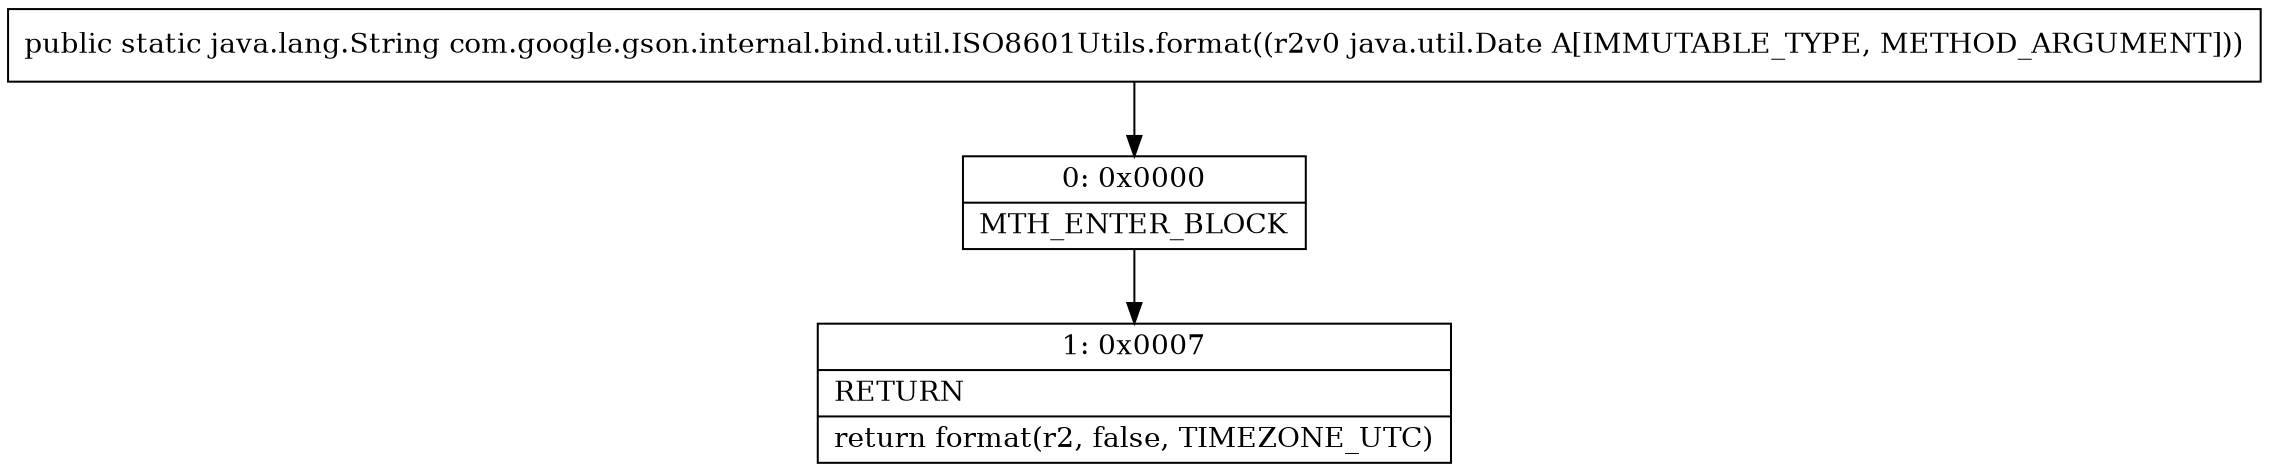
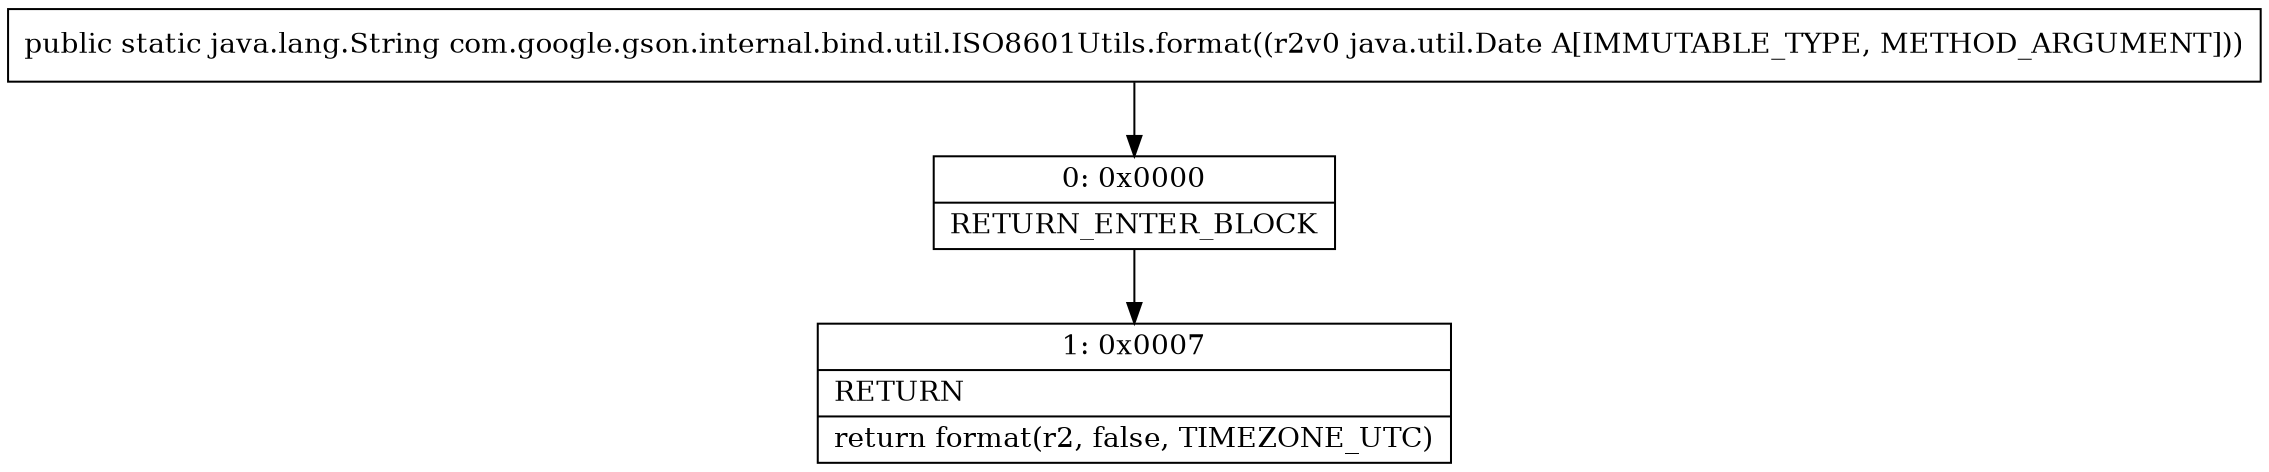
node "0: 0x0000": text "MTH_ENTER_BLOCK" -> "RETURN_ENTER_BLOCK"
